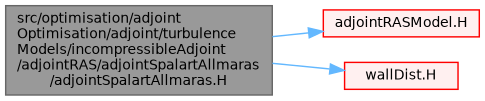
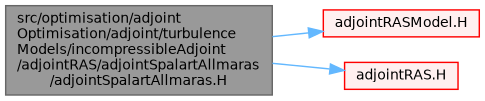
node "wallDist.H": label "wallDist.H" -> "adjointRAS.H"
